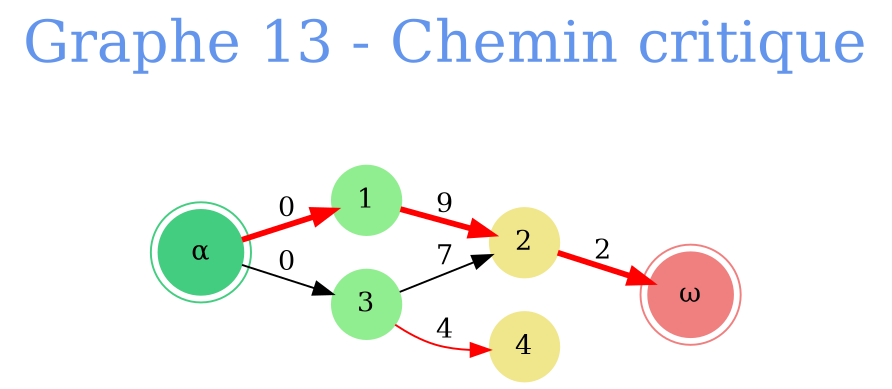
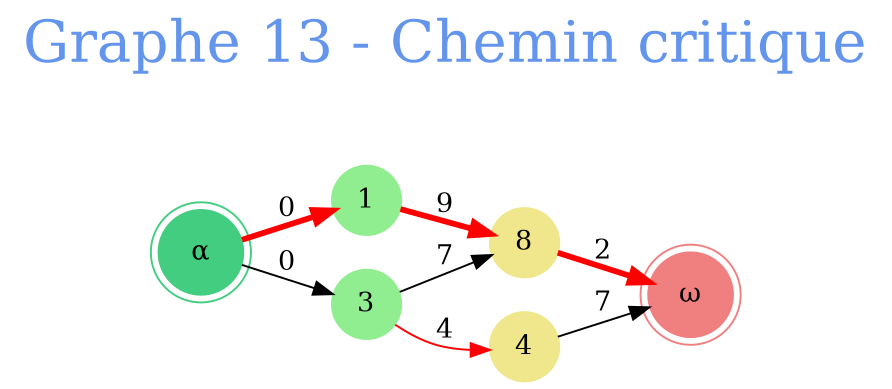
node "2": label "2" -> "8"
edge "4" -> "ω": added, label "7"
